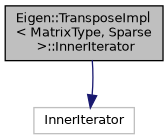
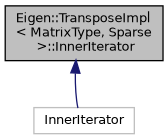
edge "Eigen::TransposeImpl < MatrixType, Sparse >::InnerIterator" -> "InnerIterator": reversed
